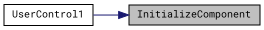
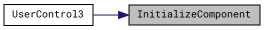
node "UserControl1": label "UserControl1" -> "UserControl3"
